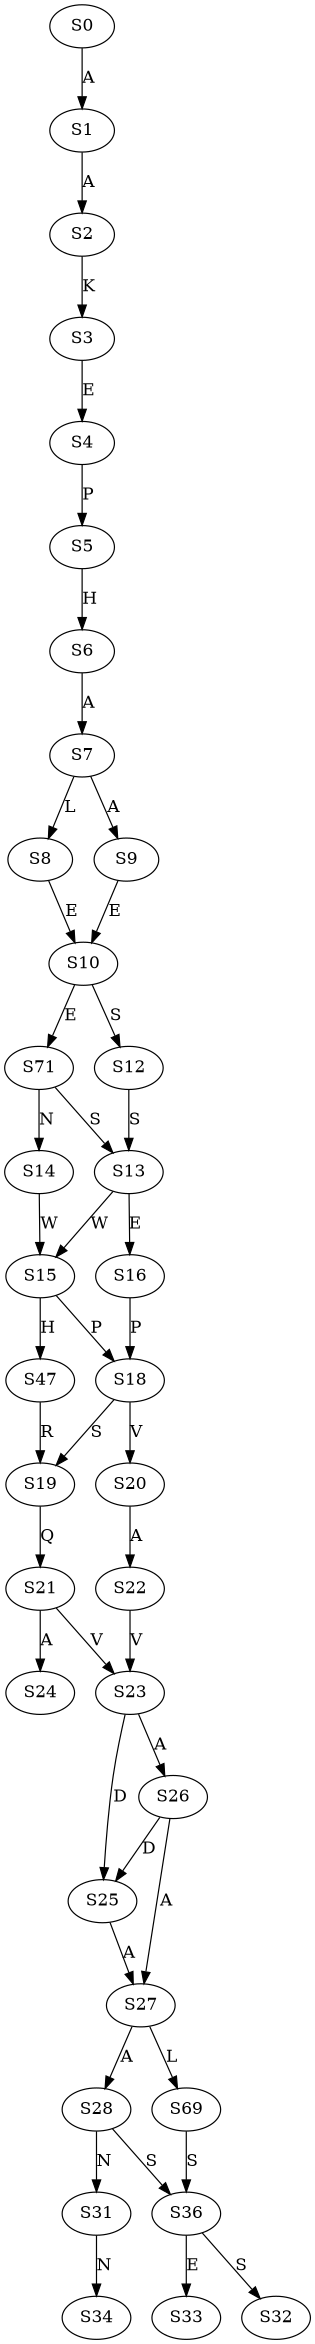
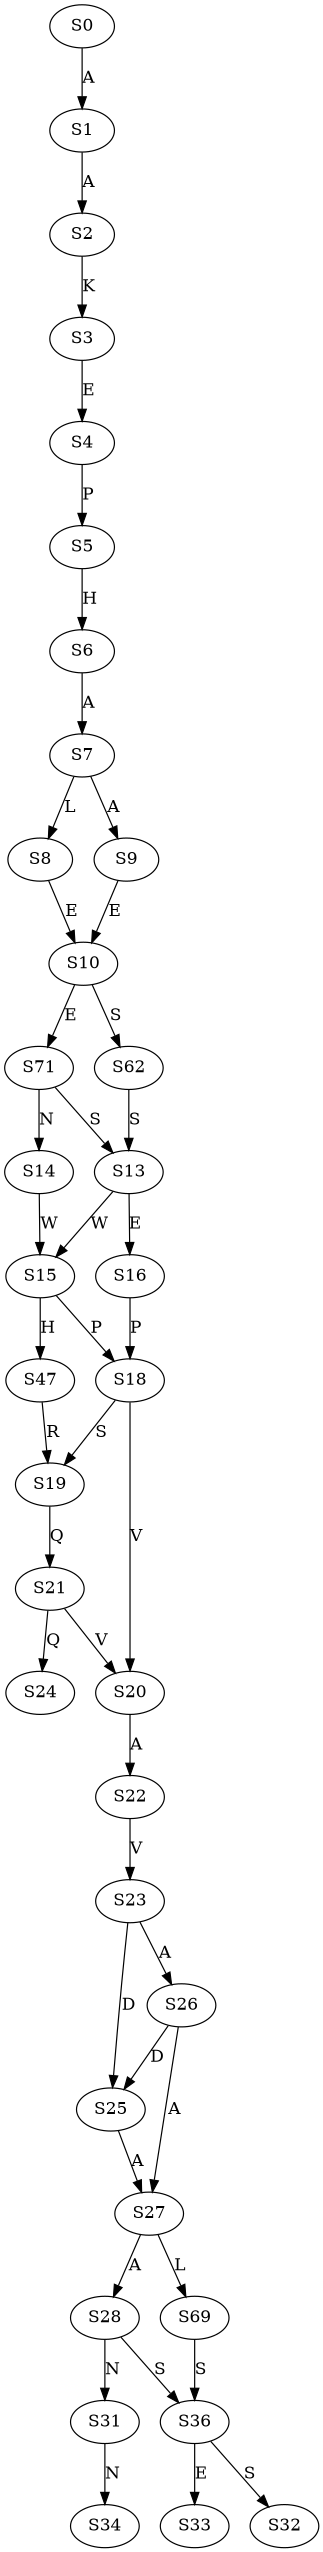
node "S12": label "S12" -> "S62"
edge "S21" -> "S23": now "S21" -> "S20"
edge "S21" -> "S24": label "A" -> "Q"
